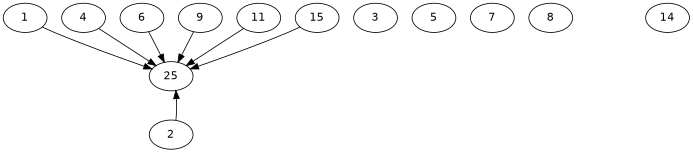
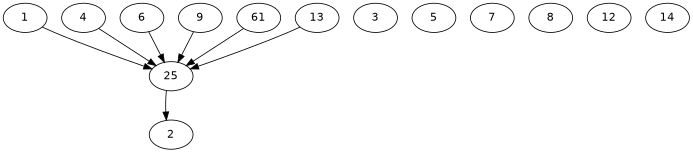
node "11": label "11" -> "61"
node "15": label "15" -> "13"
node "12": added
edge "2" -> "25": reversed
